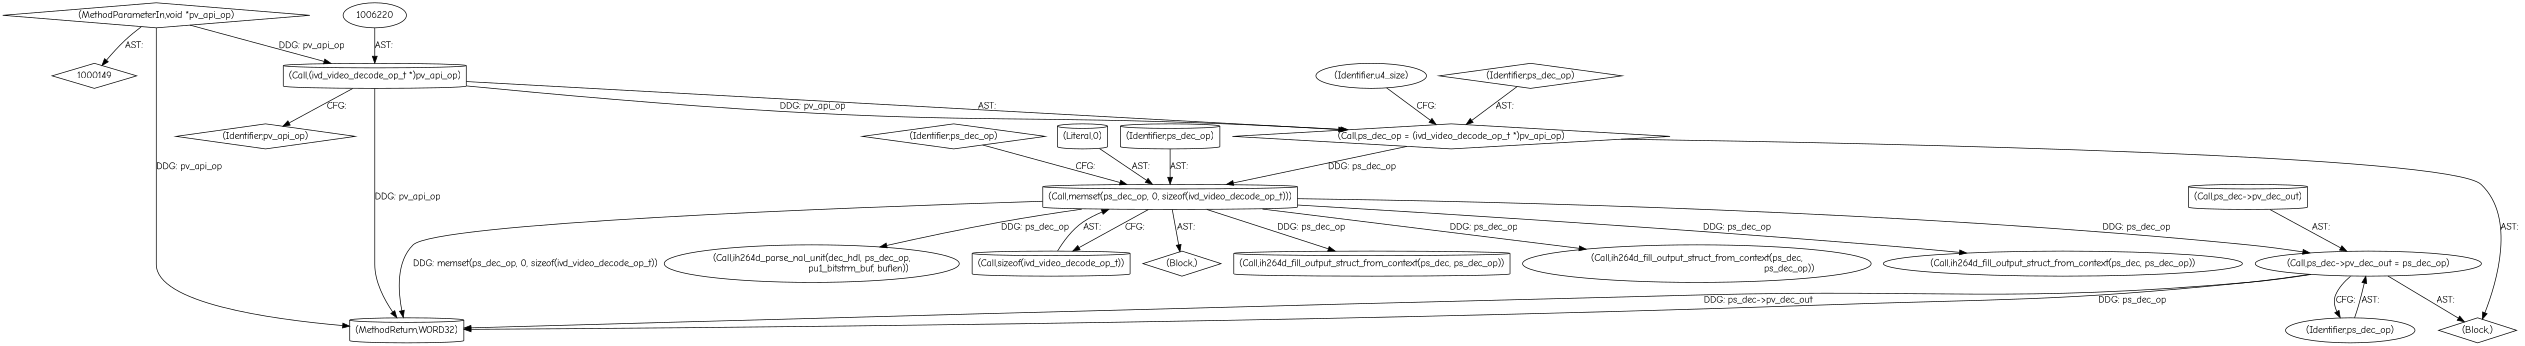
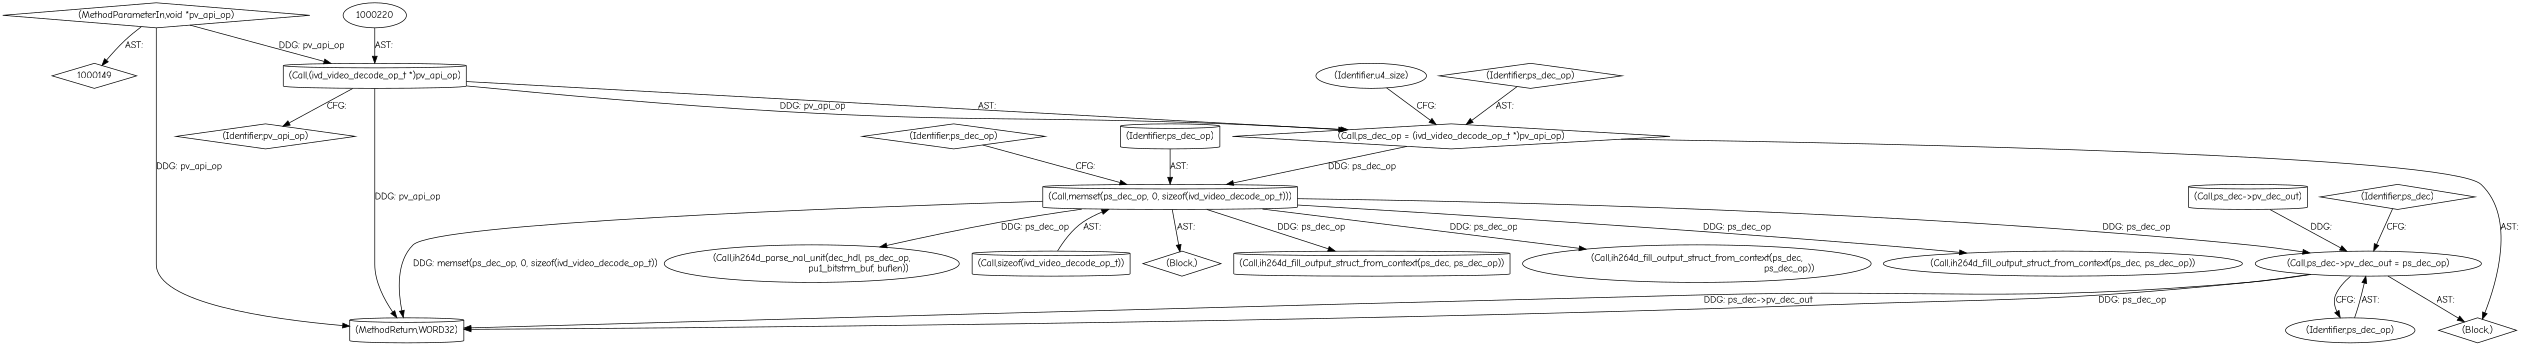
node "1006220": label "1006220" -> "1000220"
node "(Literal,0)": removed
node "(Identifier,ps_dec)": added
edge "(Call,ps_dec->pv_dec_out)" -> "(Call,ps_dec->pv_dec_out = ps_dec_op)": label "AST: " -> "DDG: "
edge "(Call,memset(ps_dec_op, 0, sizeof(ivd_video_decode_op_t)))" -> "(Call,sizeof(ivd_video_decode_op_t))": removed, label "CFG:"
